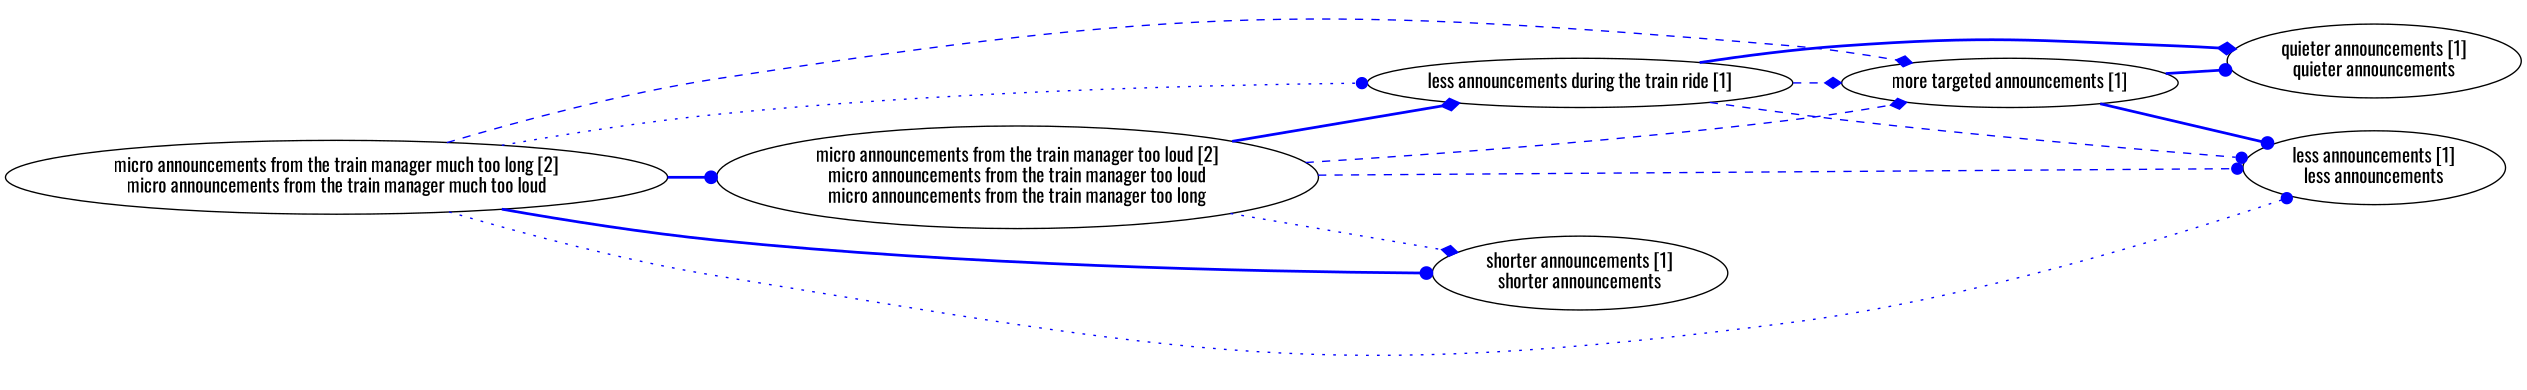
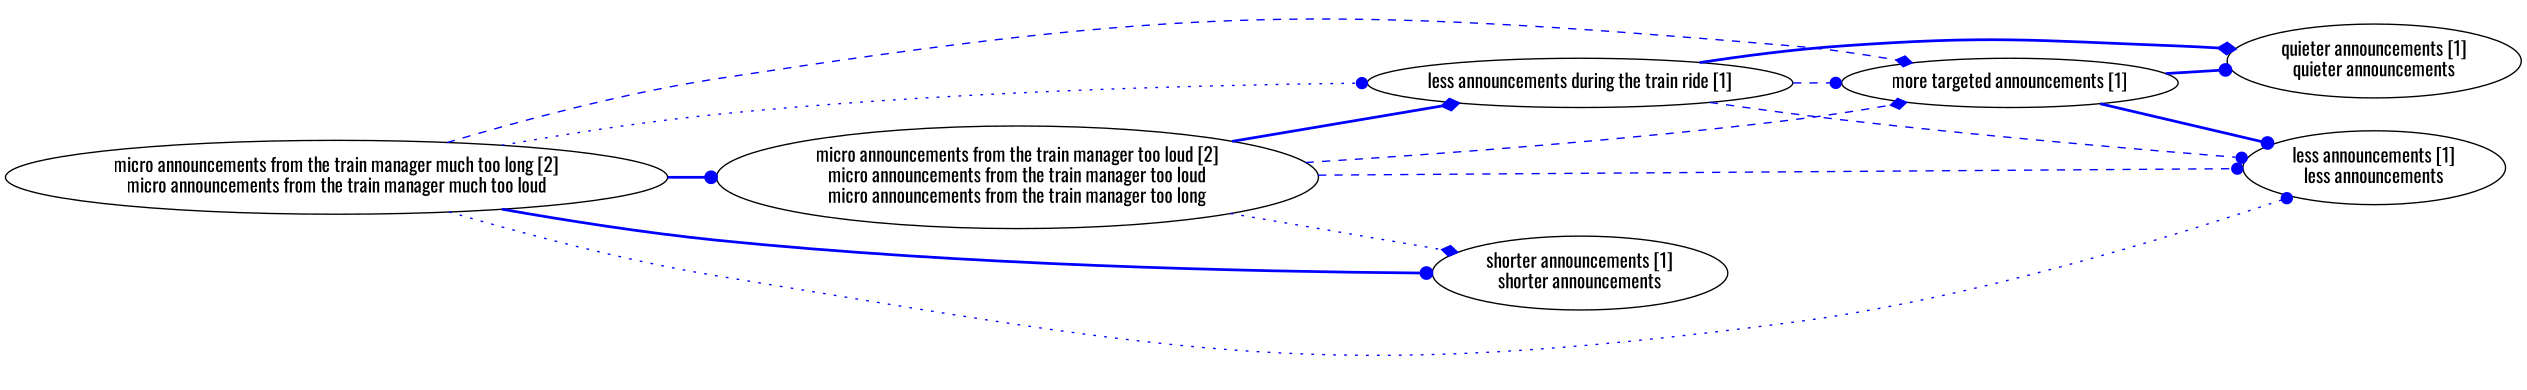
edge "less announcements during the train ride [1]" -> "more targeted announcements [1]": arrowhead diamond -> dot
